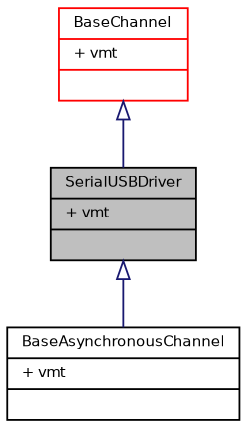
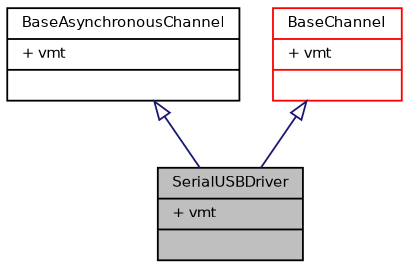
edge "BaseAsynchronousChannel" -> "SerialUSBDriver": reversed
